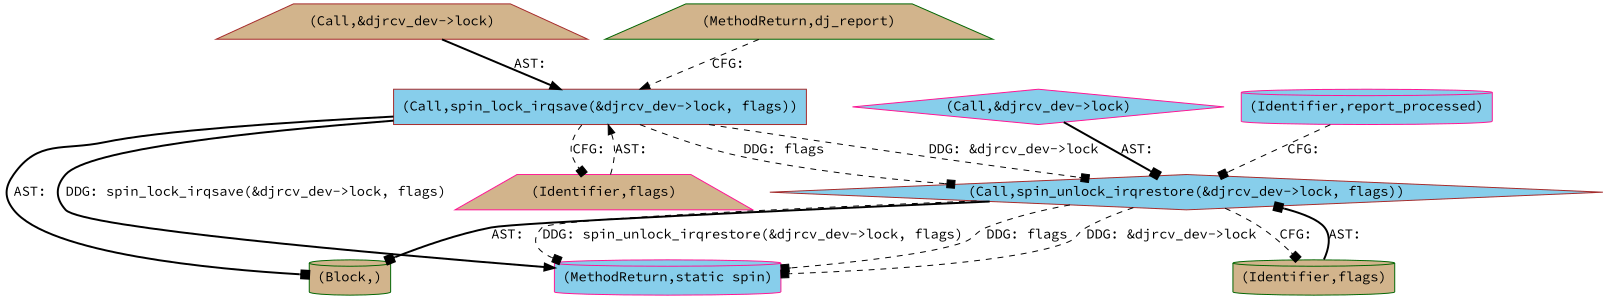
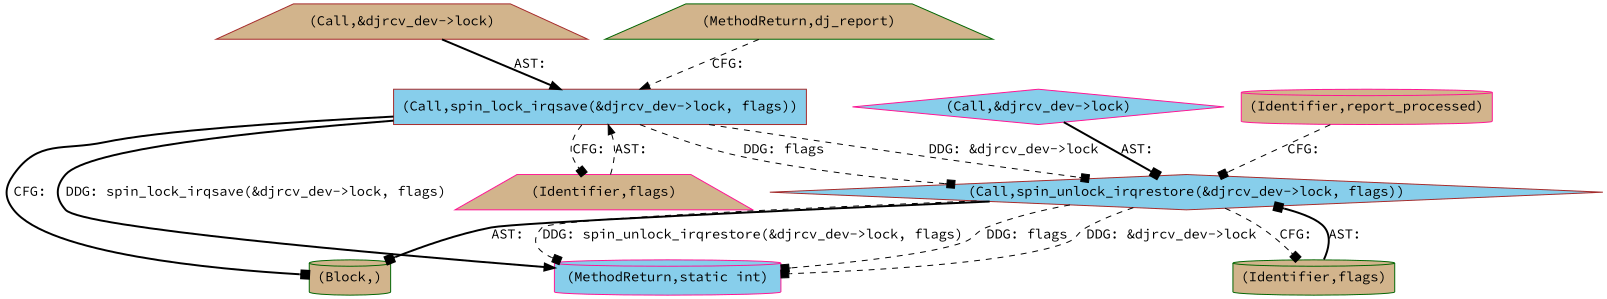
node "(Identifier,report_processed)": fillcolor skyblue -> tan
edge "(Call,spin_lock_irqsave(&djrcv_dev->lock, flags))" -> "(Block,)": label "AST: " -> "CFG: "
node "(MethodReturn,static spin)": label "(MethodReturn,static spin)" -> "(MethodReturn,static int)"
